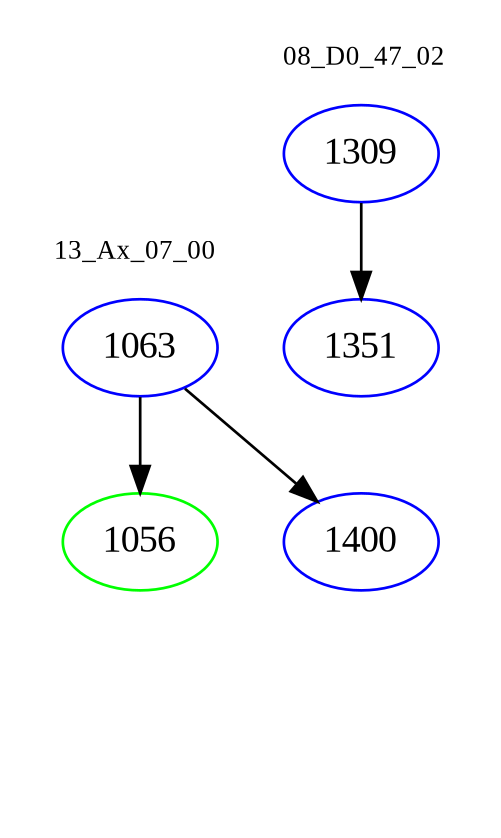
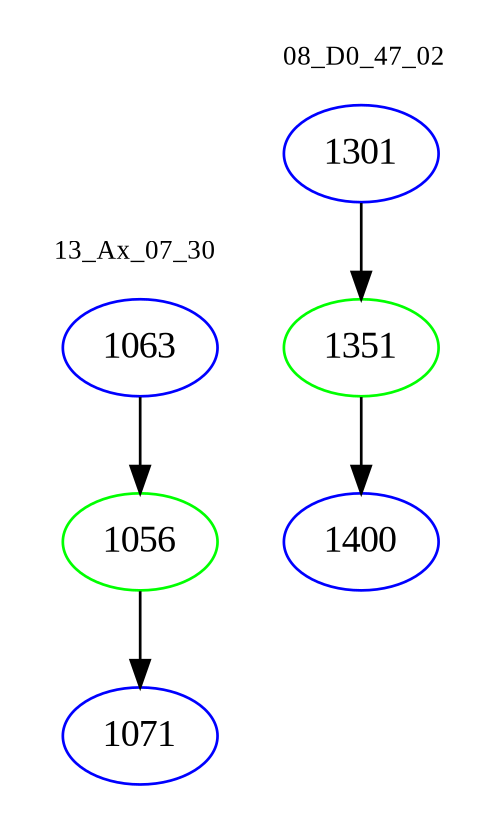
node "1309": label "1309" -> "1301"
cluster "13_Ax_07_00": label "13_Ax_07_00" -> "13_Ax_07_30"
node "1351": color blue -> green
edge "1063" -> "1400": now "1351" -> "1400"
node "1071": added
